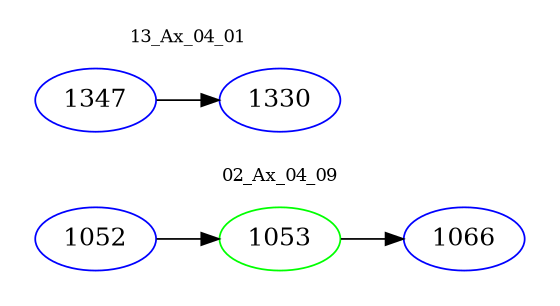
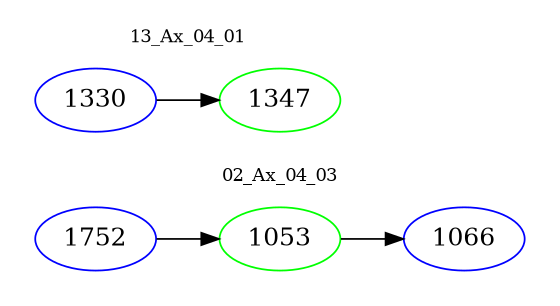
node "1347": color blue -> green
edge "1347" -> "1330": reversed
cluster "02_Ax_04_09": label "02_Ax_04_09" -> "02_Ax_04_03"
node "1052": label "1052" -> "1752"
